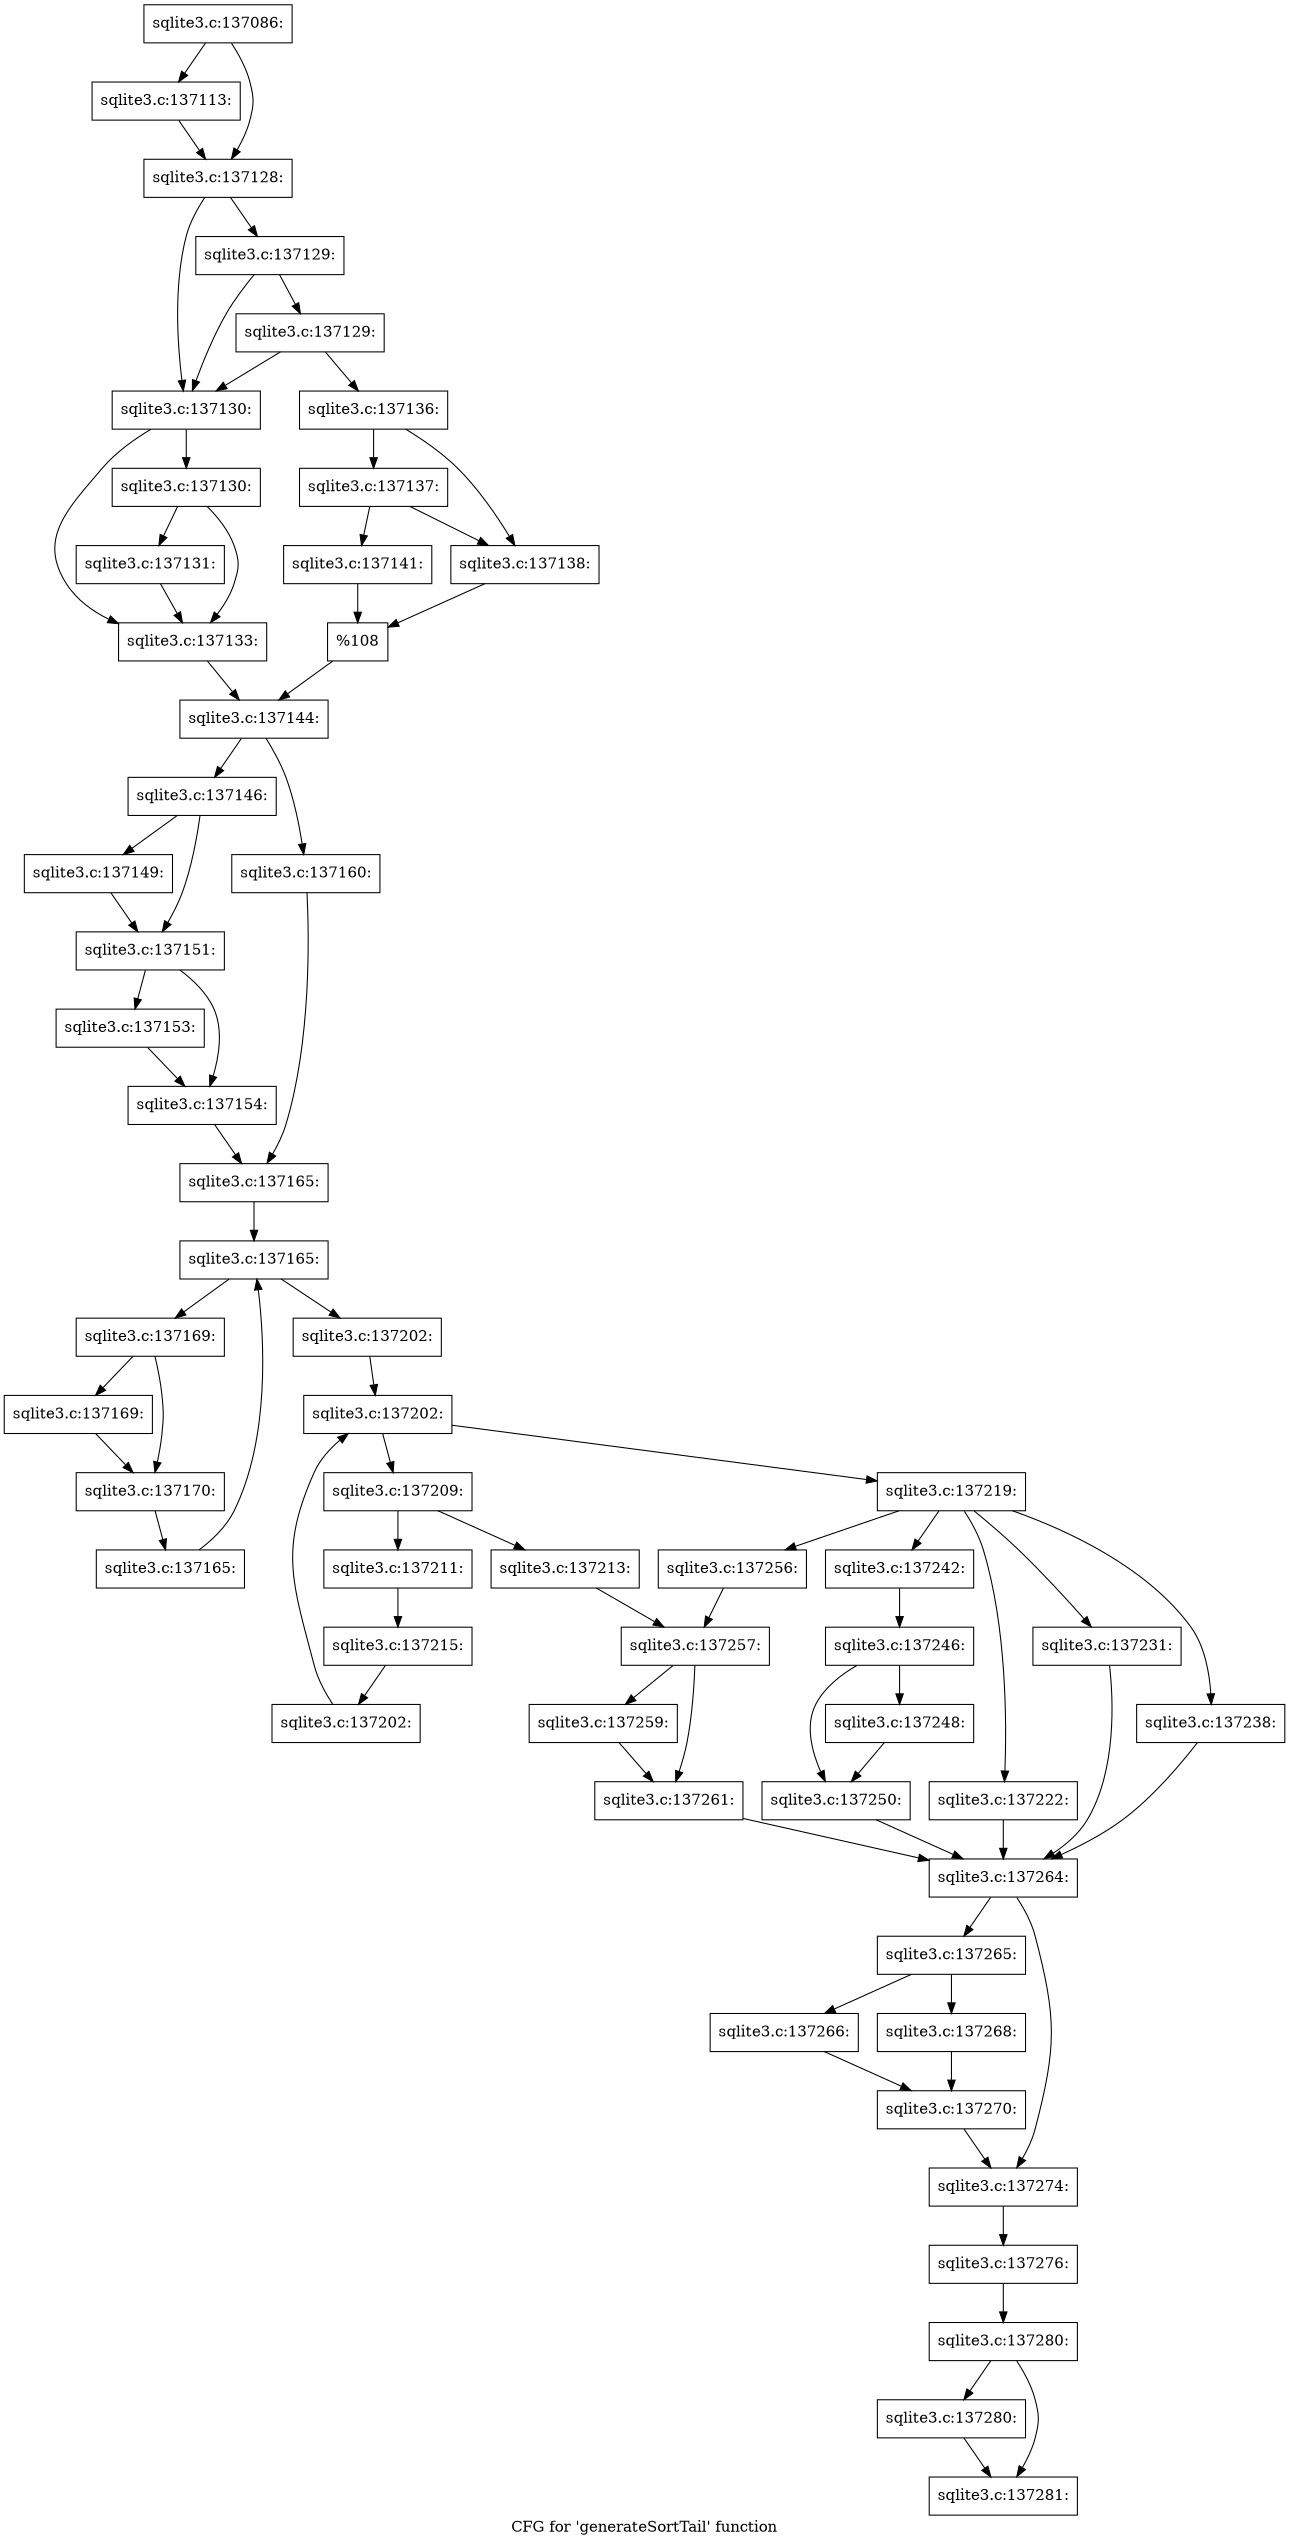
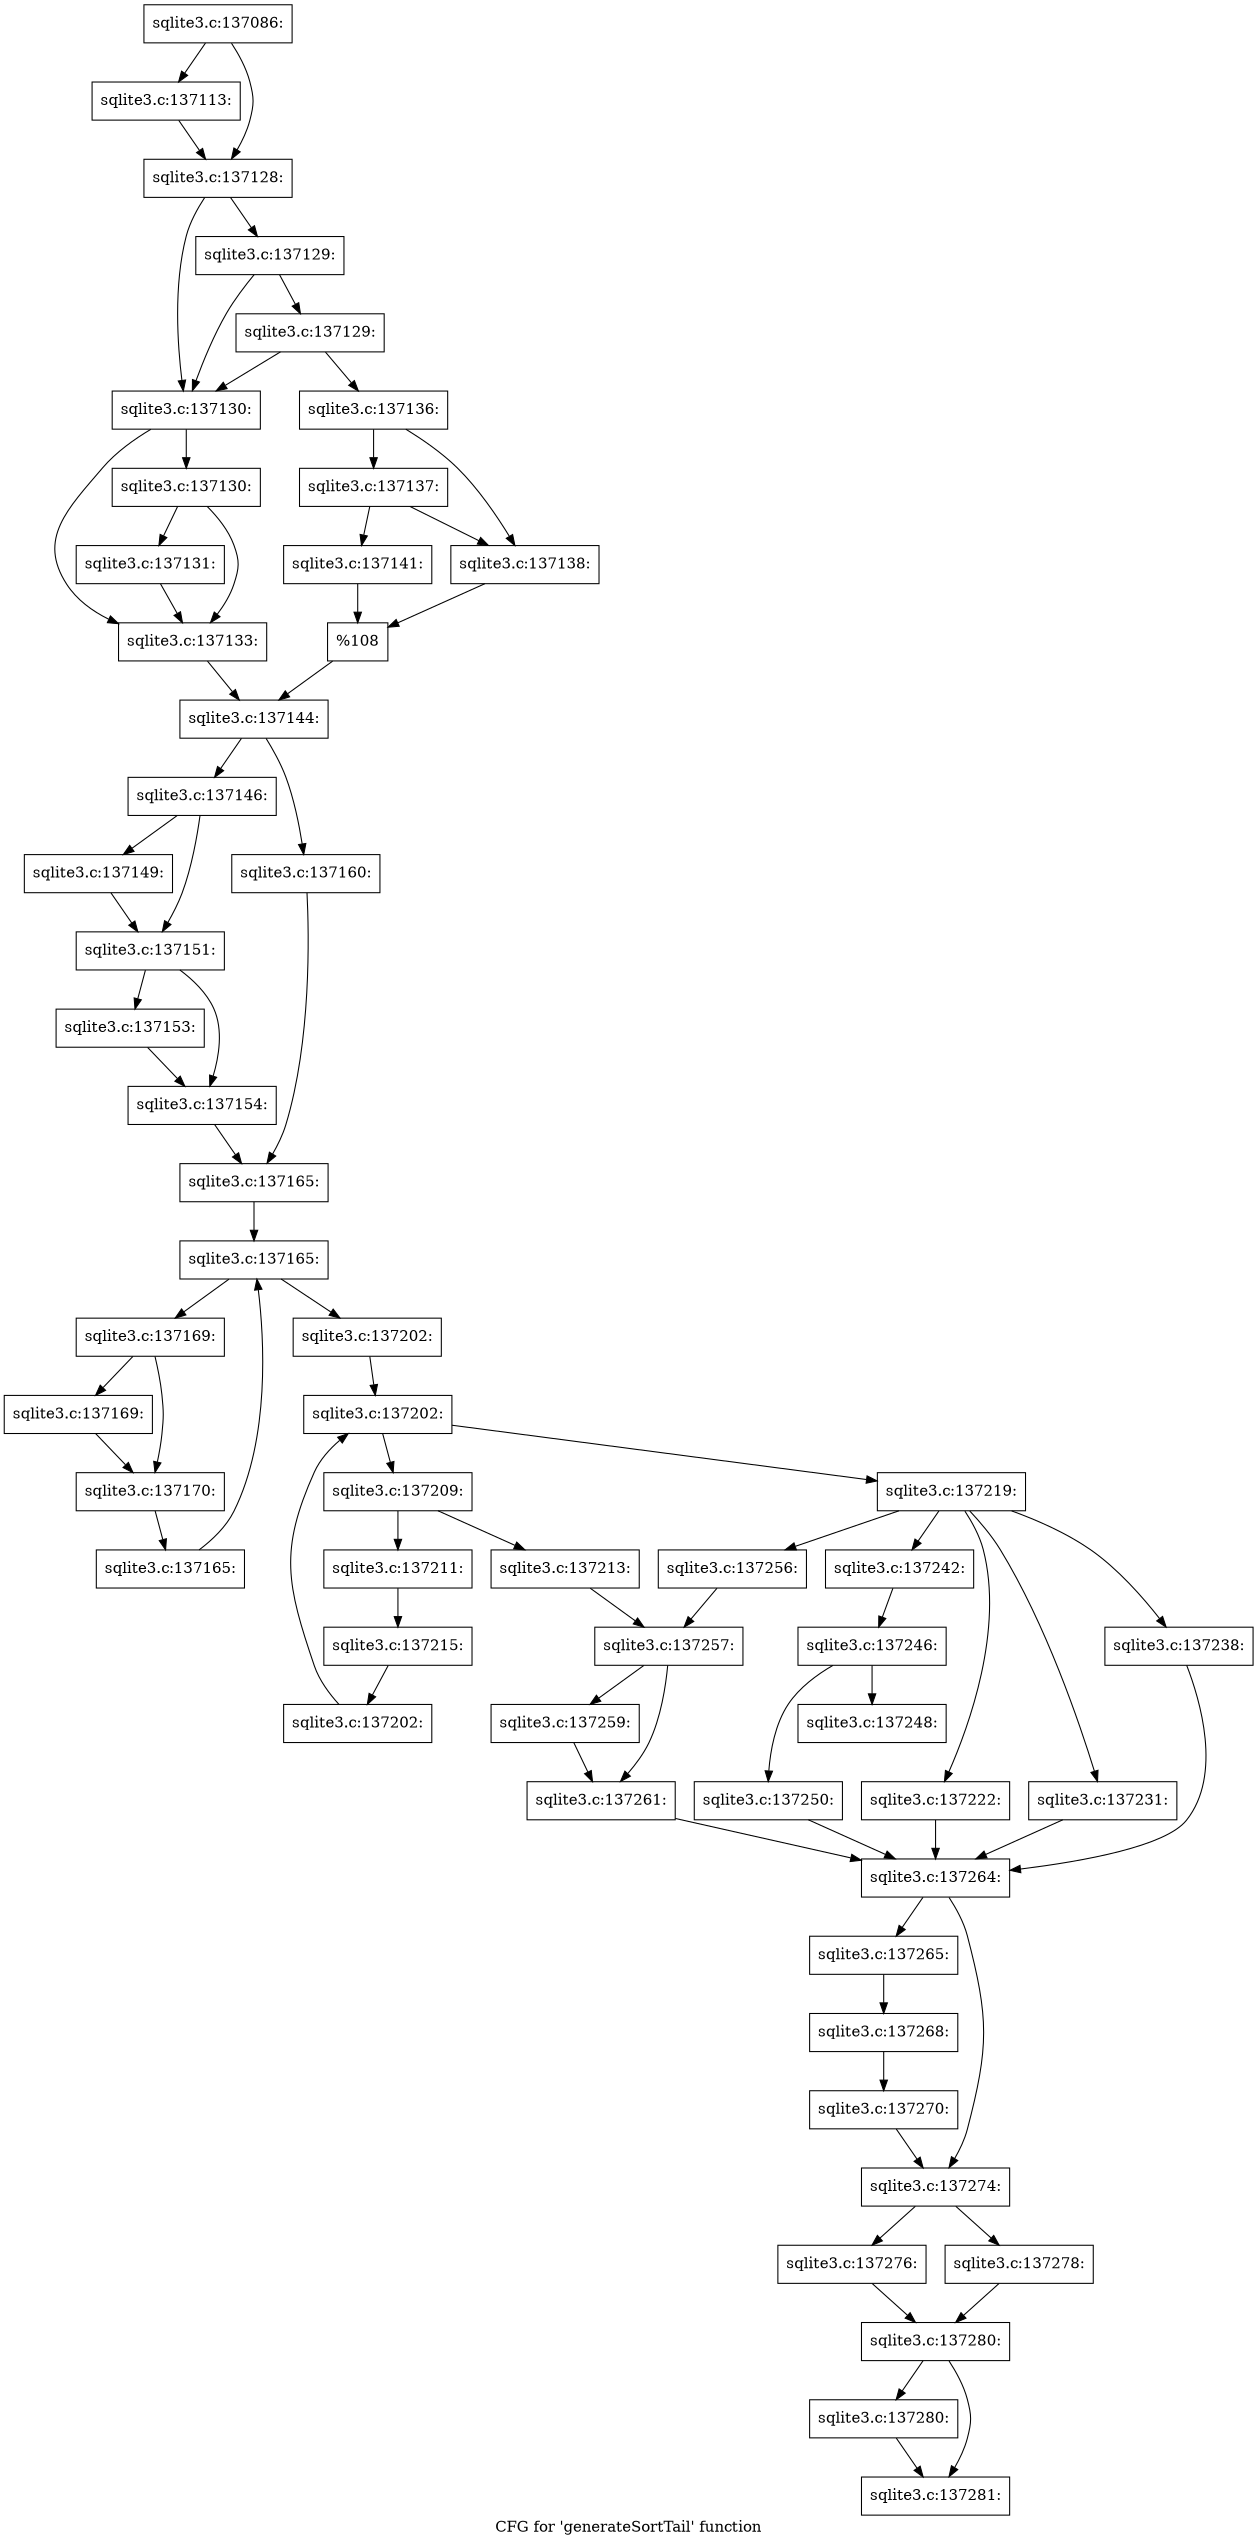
edge "sqlite3.c:137248:" -> "sqlite3.c:137250:": removed
node "sqlite3.c:137266:": removed
node "sqlite3.c:137278:": added
